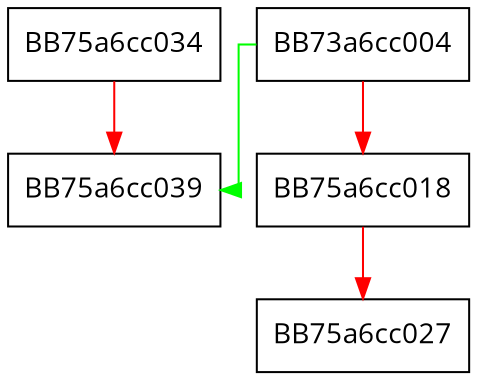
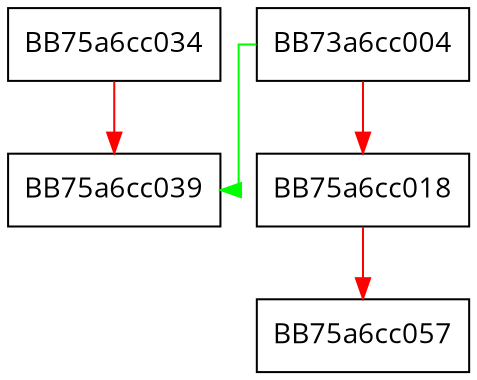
node "BB75a6cc027": label "BB75a6cc027" -> "BB75a6cc057"
